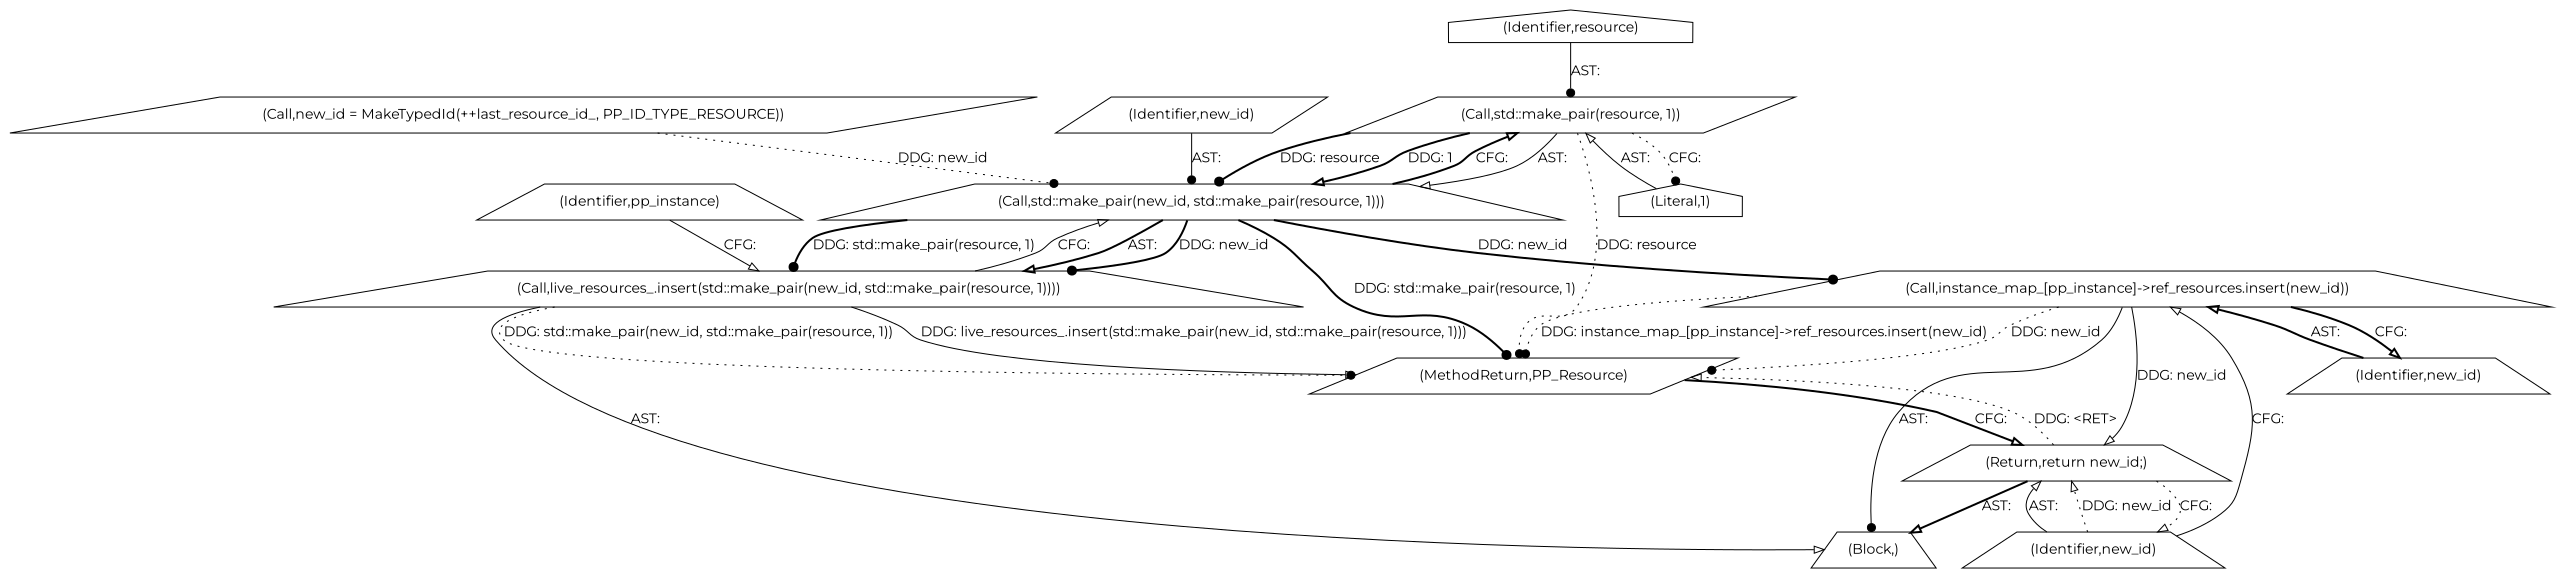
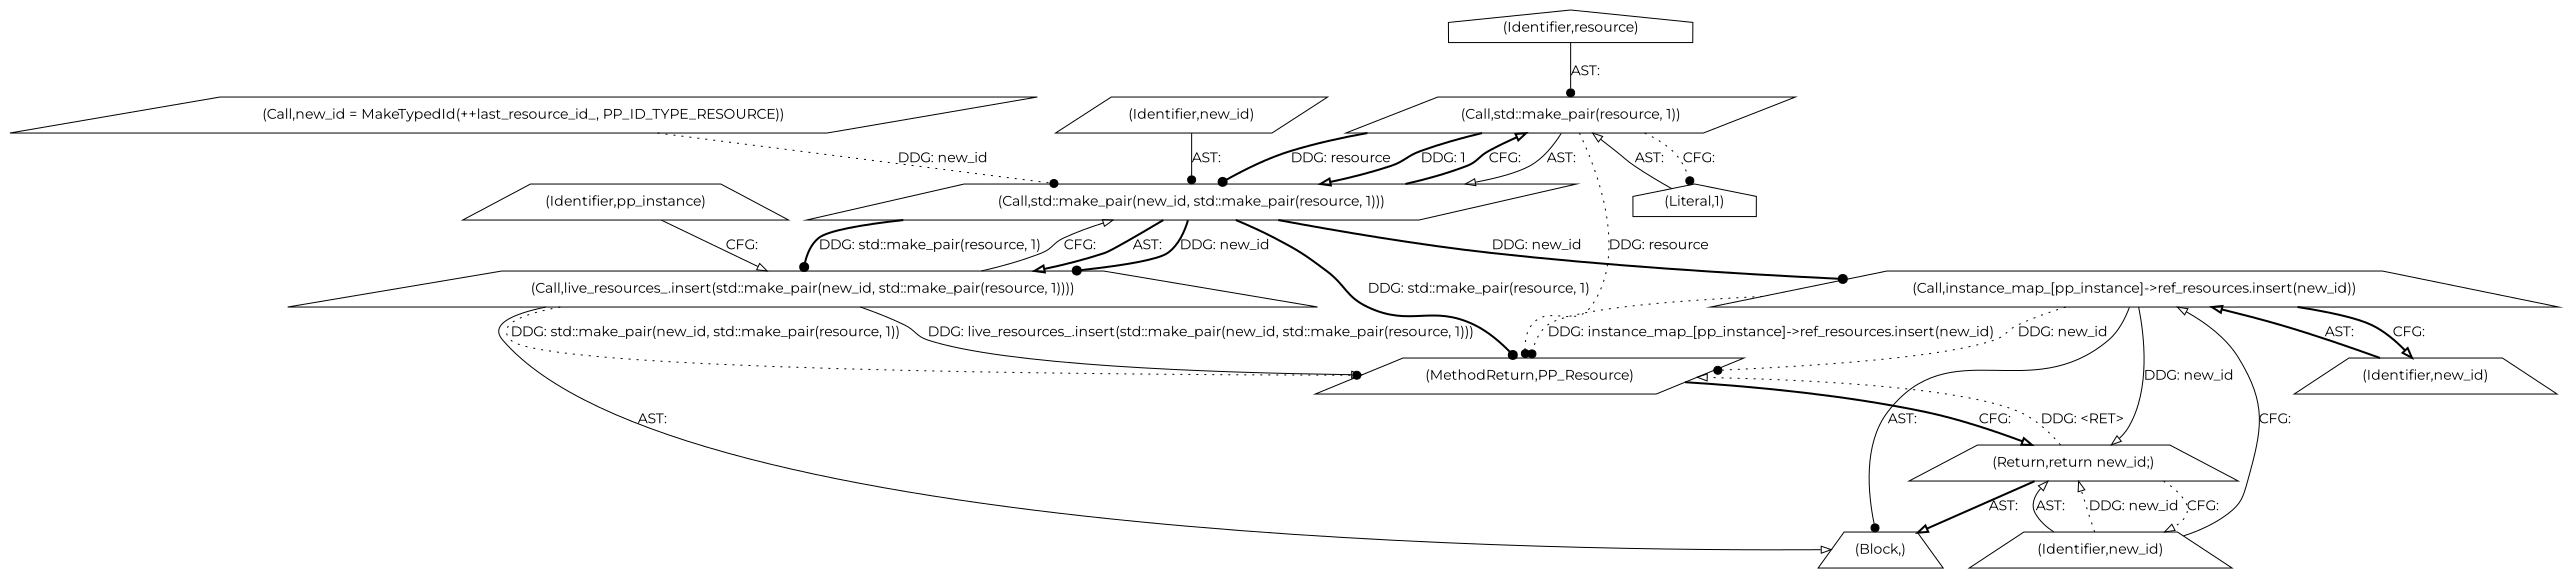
node "(Call,std::make_pair(new_id, std::make_pair(resource, 1)))": shape trapezium -> parallelogram
